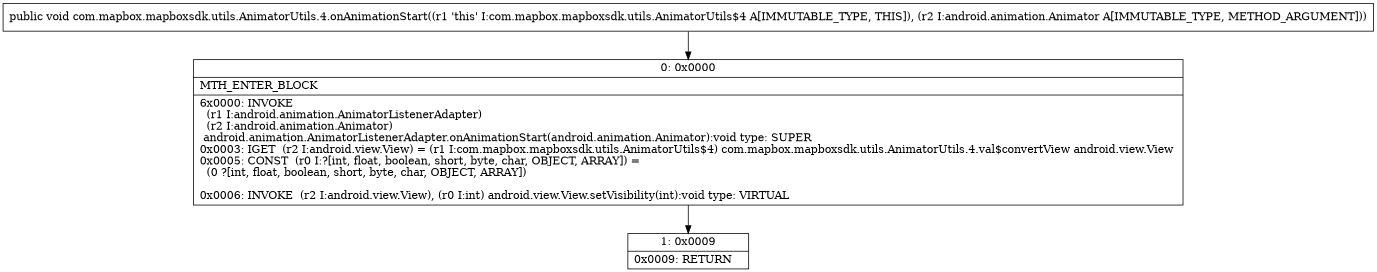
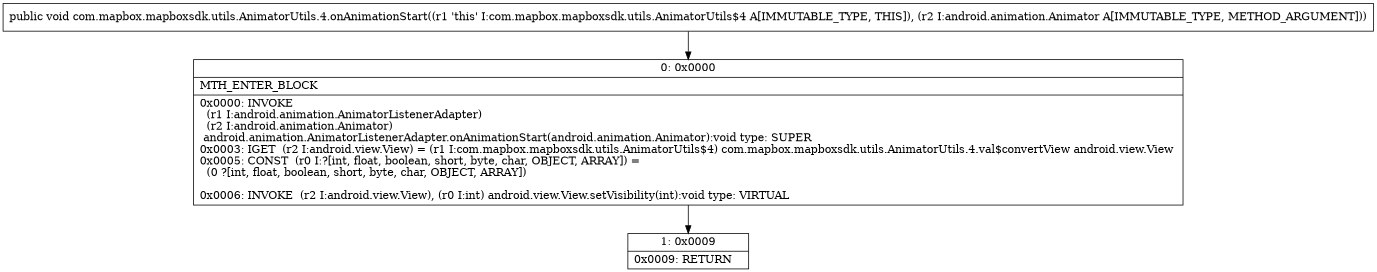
node "0: 0x0000": text "6x0000: INVOKE" -> "0x0000: INVOKE"
